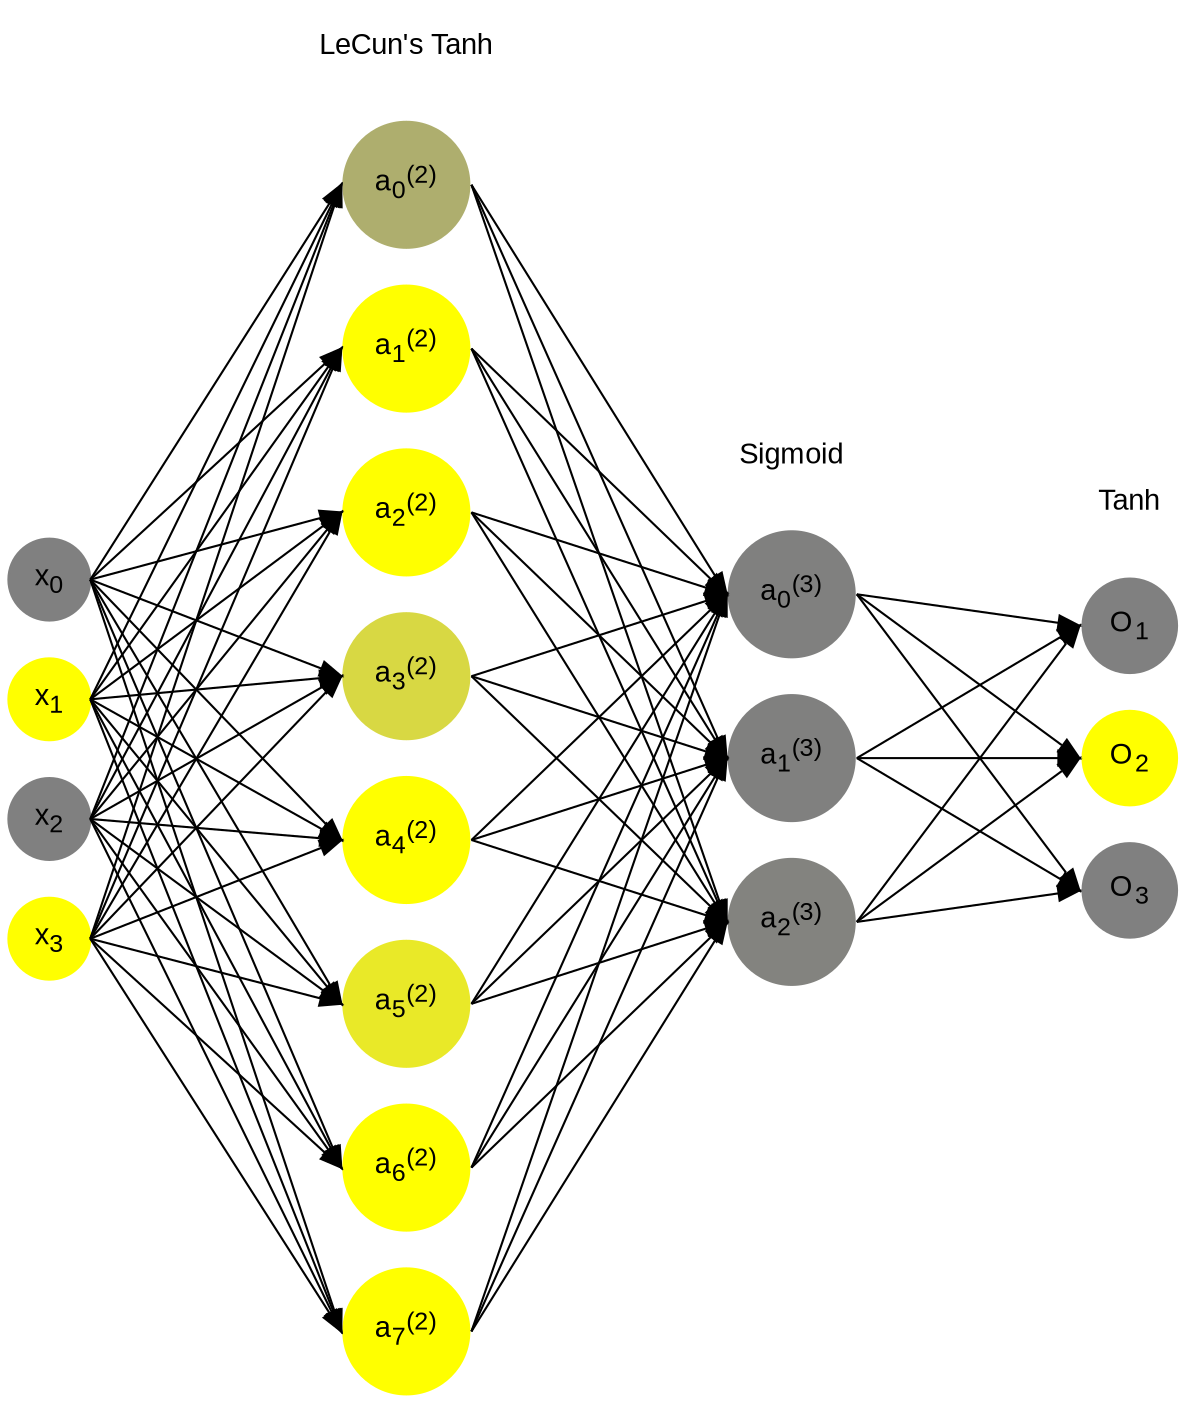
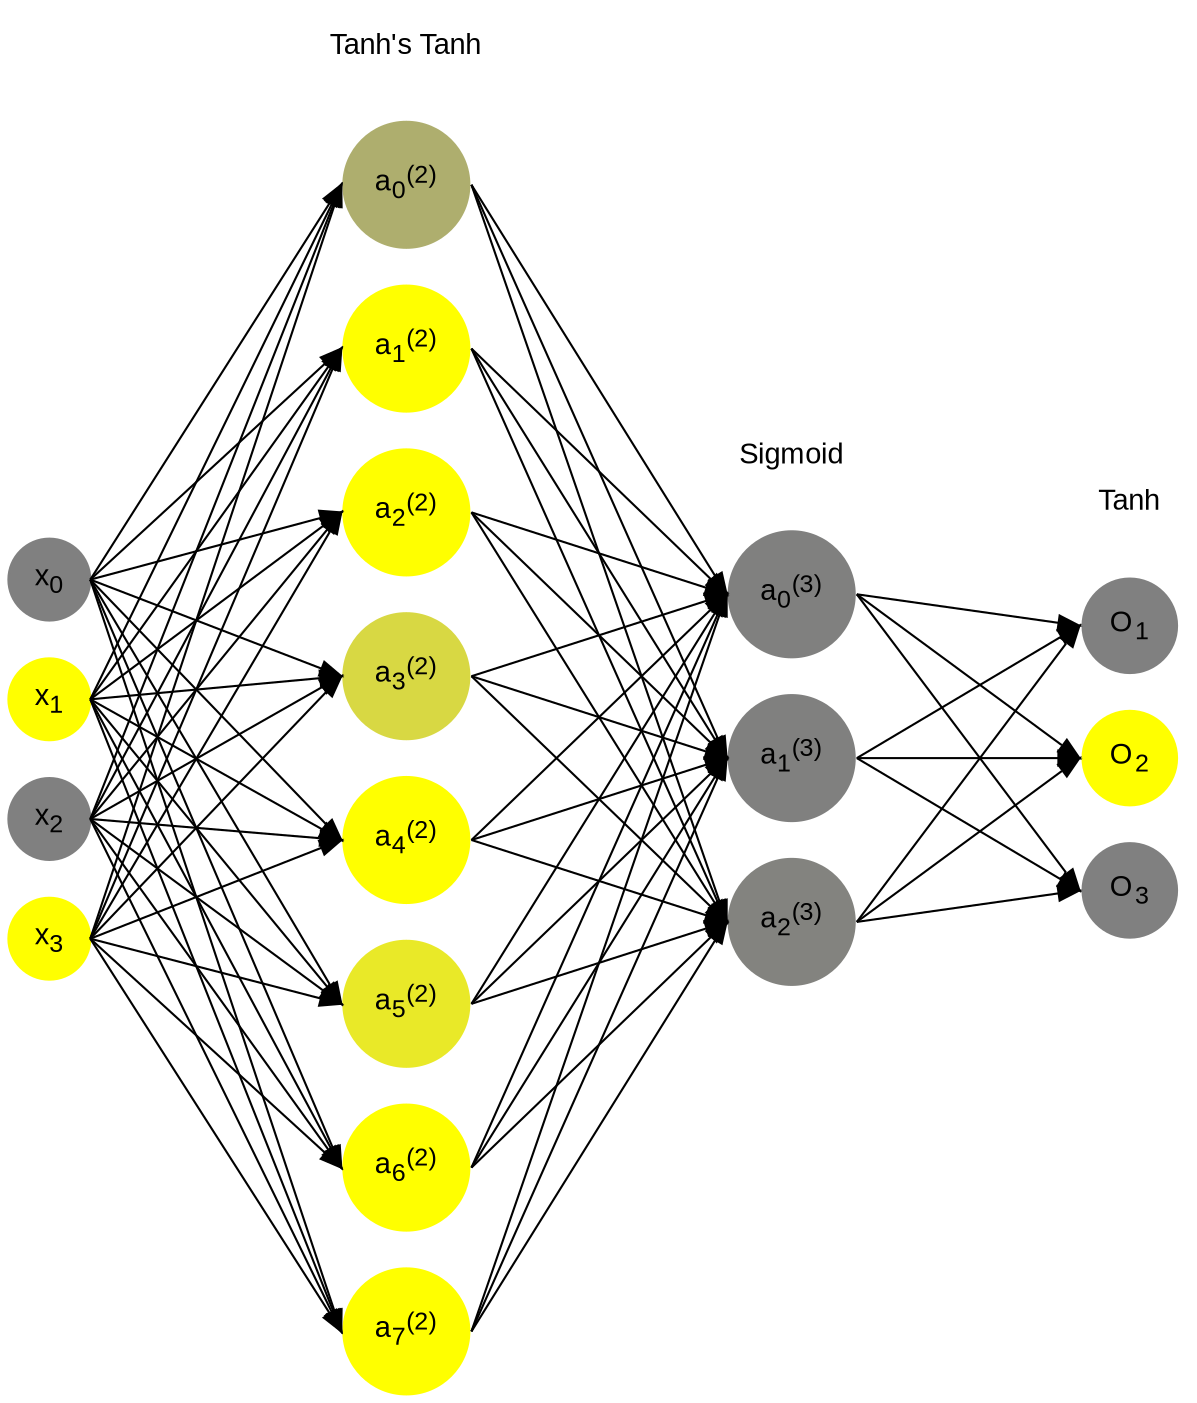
node "LeCun's Tanh": label "LeCun's Tanh" -> "Tanh's Tanh"
